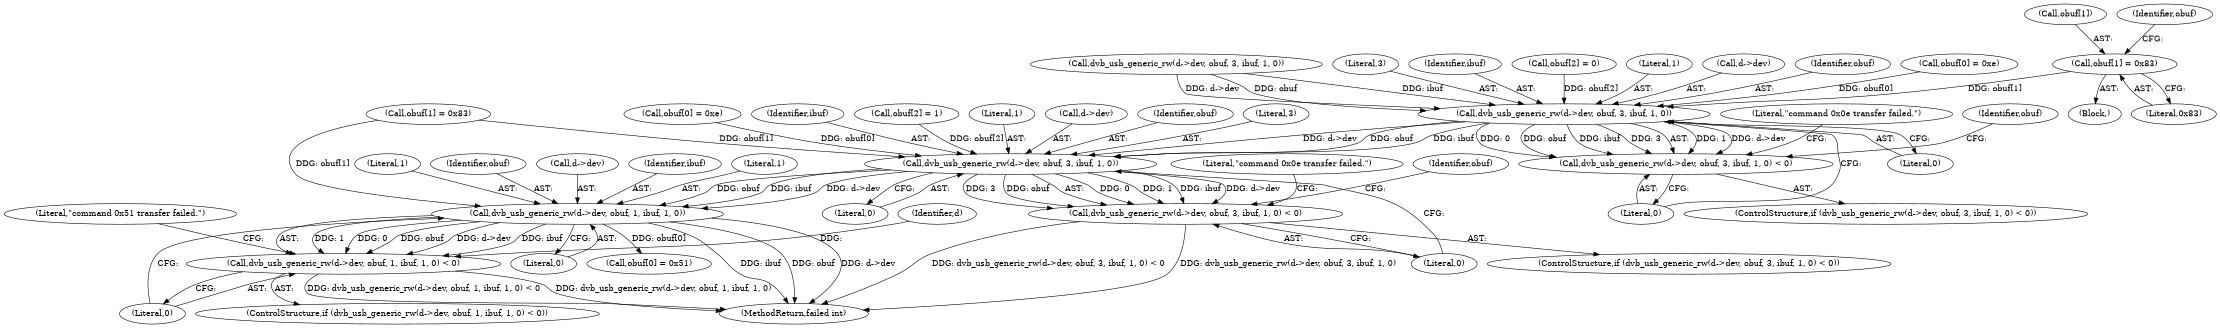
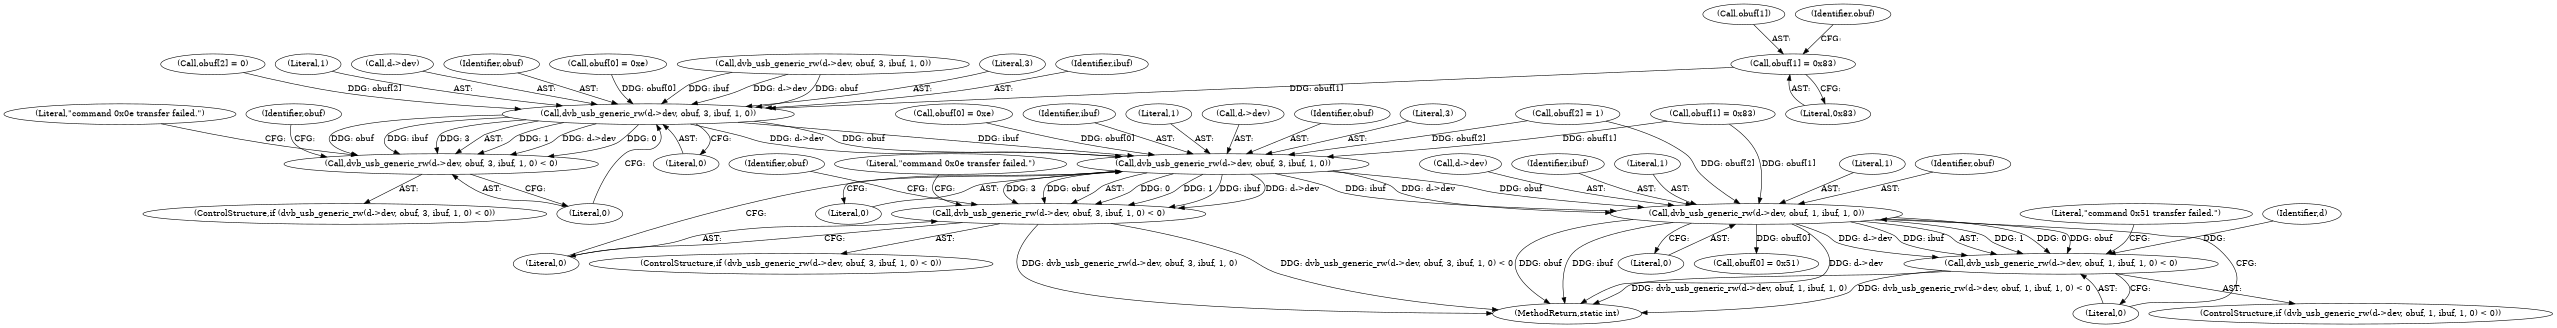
node "(Block,)": removed
edge "(Call,obuf[2] = 1)" -> "(Call,dvb_usb_generic_rw(d->dev, obuf, 1, ibuf, 1, 0))": added, label "DDG: obuf[2]"
node "(MethodReturn,failed int)": label "(MethodReturn,failed int)" -> "(MethodReturn,static int)"
